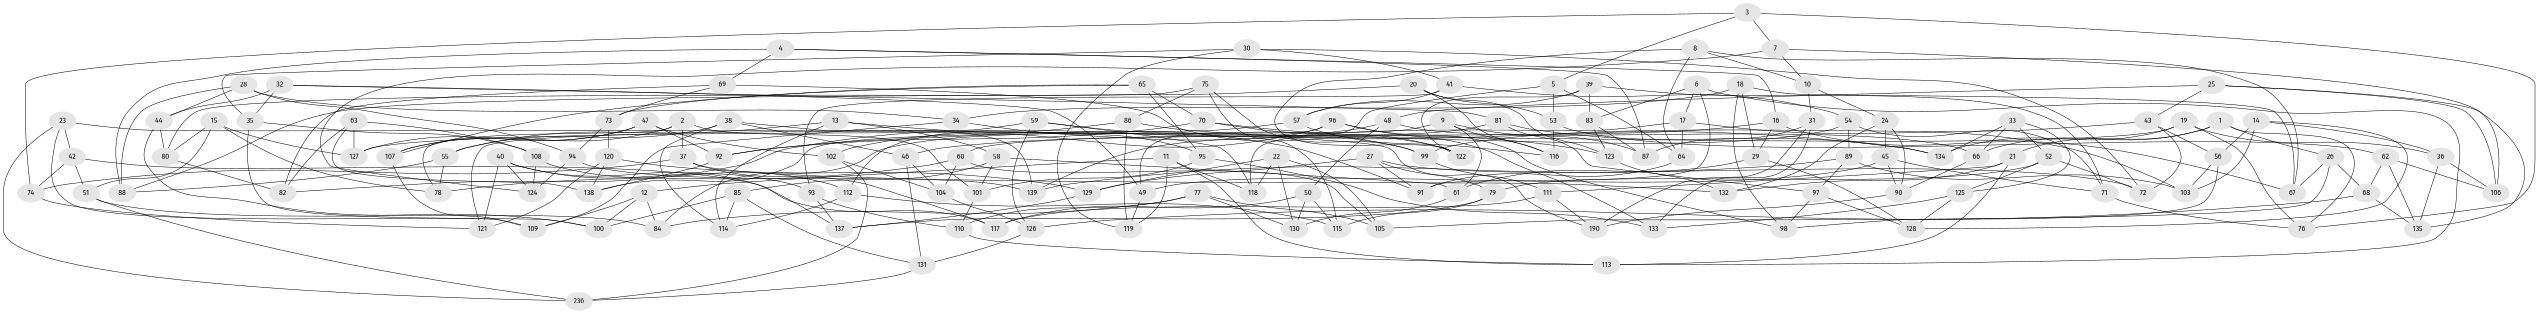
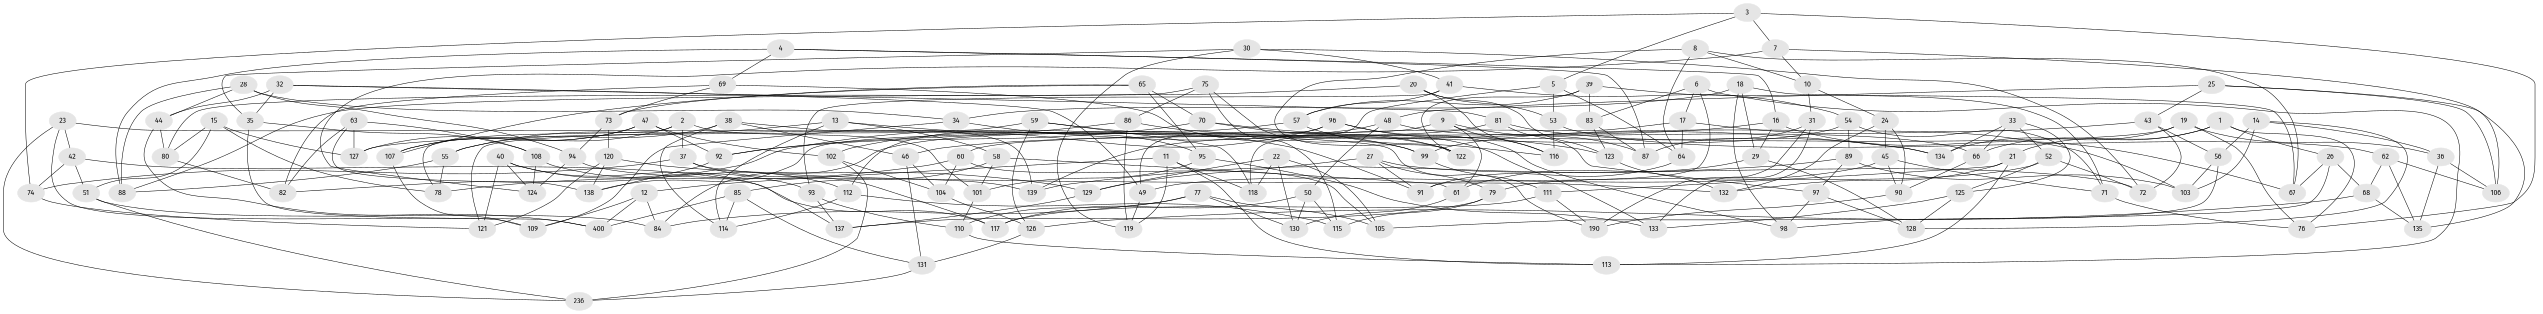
node "100": label "100" -> "400"
